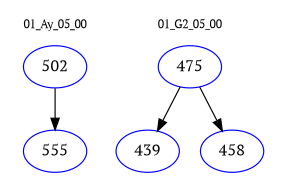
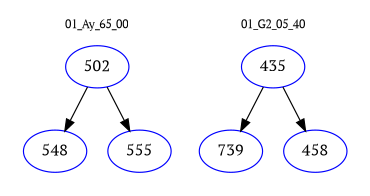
cluster "01_Ay_05_00": label "01_Ay_05_00" -> "01_Ay_65_00"
cluster "01_G2_05_00": label "01_G2_05_00" -> "01_G2_05_40"
node "475": label "475" -> "435"
node "548": added
node "439": label "439" -> "739"
